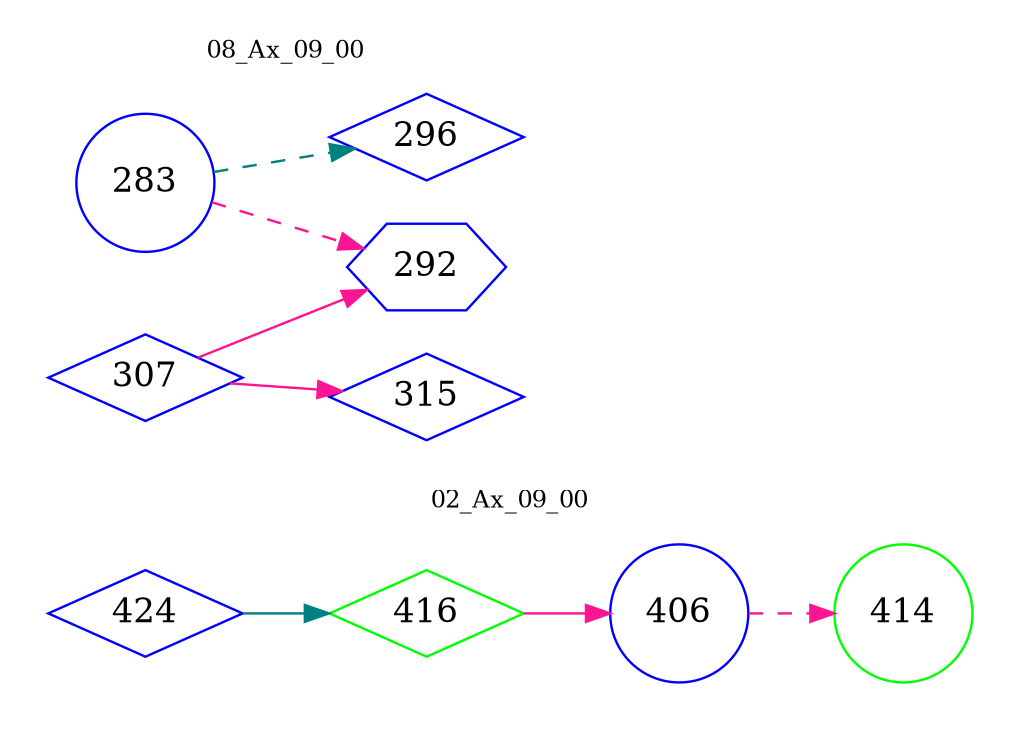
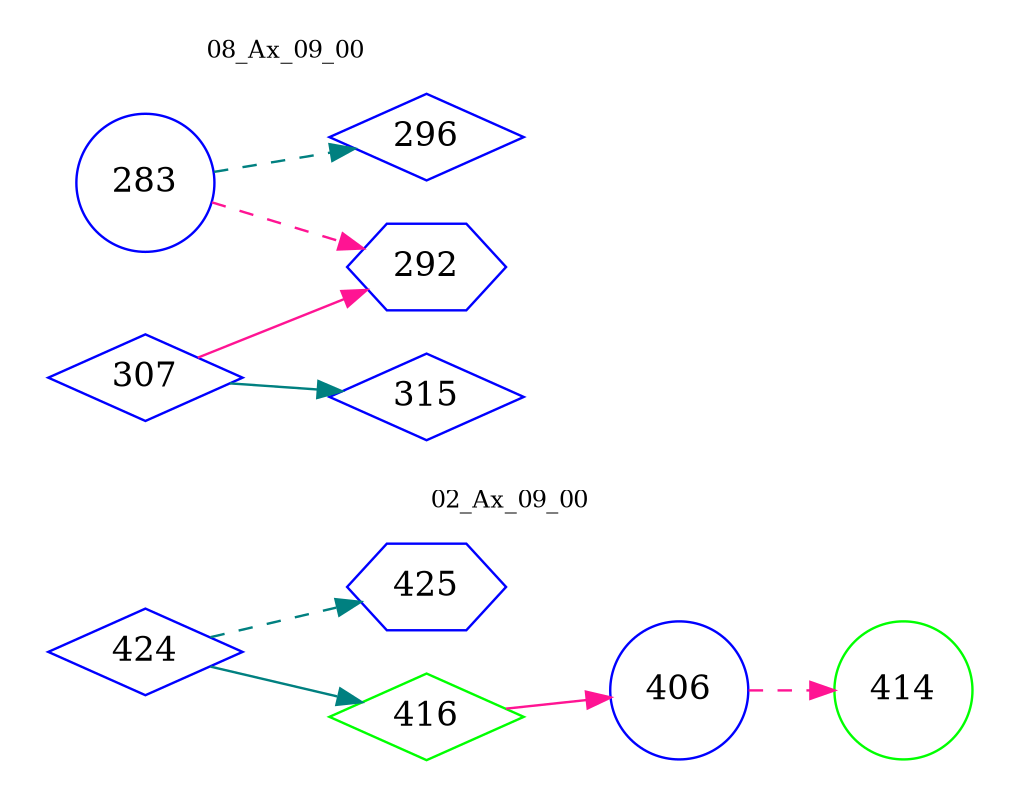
edge "307" -> "315": color deeppink -> teal
node "425": added
